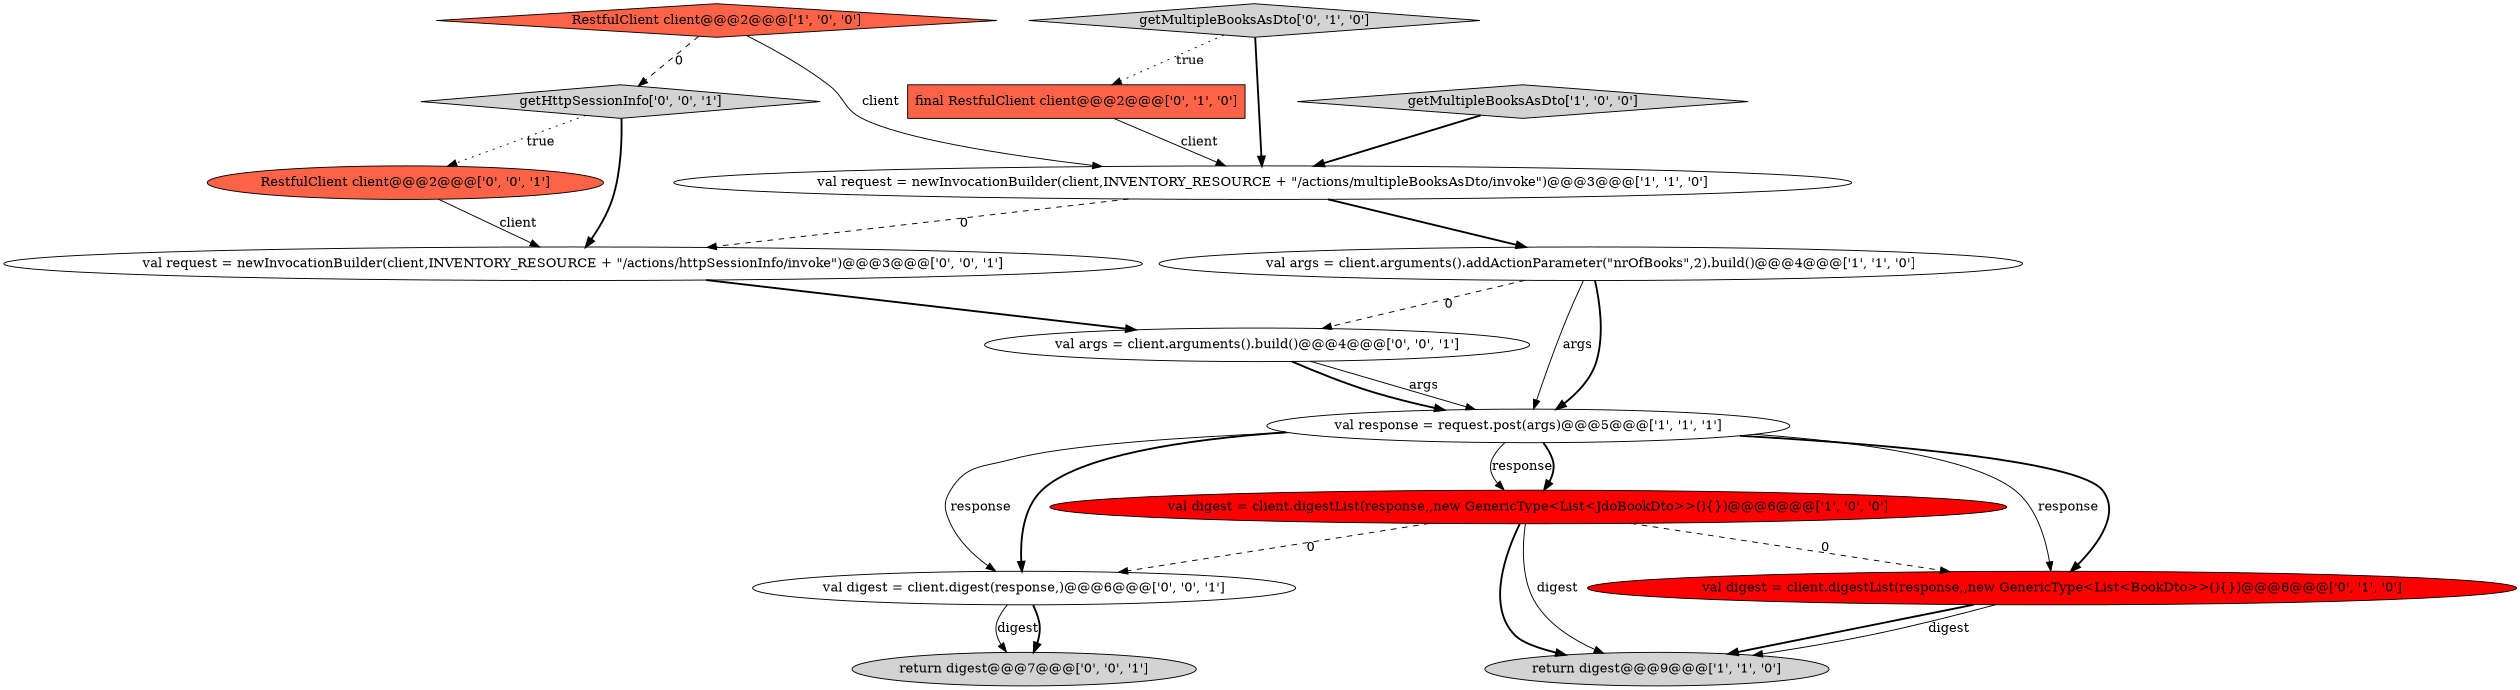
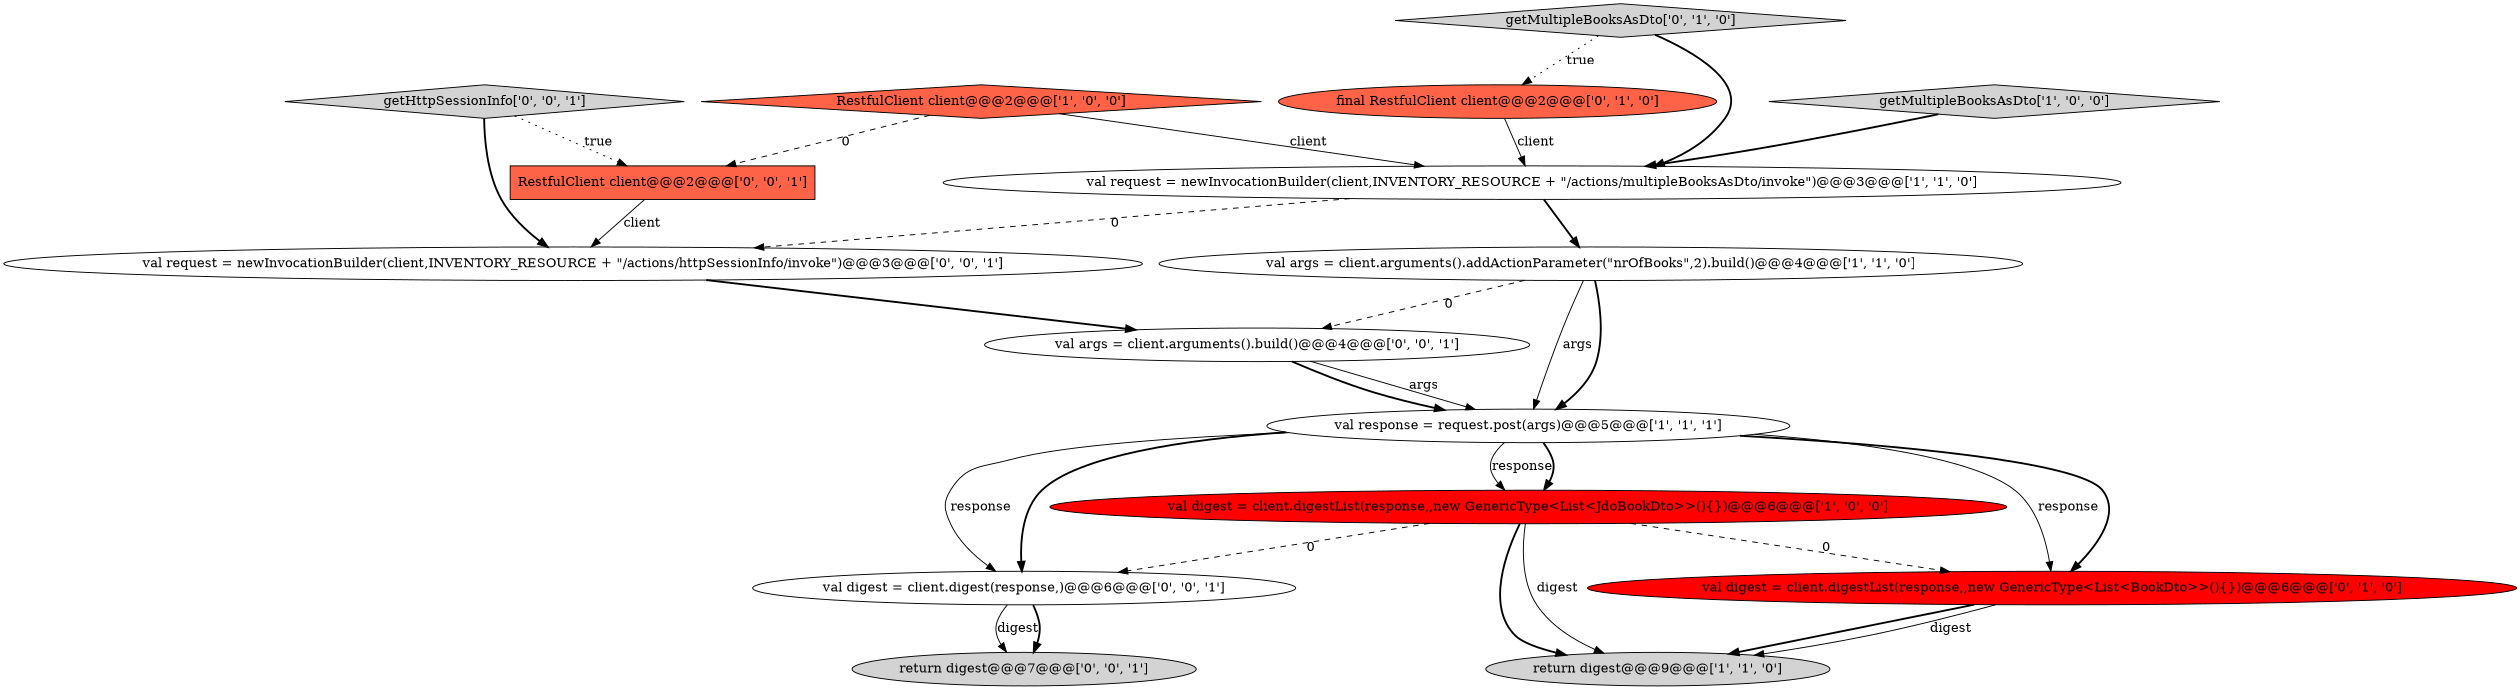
edge "RestfulClient client@@@2@@@['1', '0', '0']" -> "getHttpSessionInfo['0', '0', '1']": now "RestfulClient client@@@2@@@['1', '0', '0']" -> "RestfulClient client@@@2@@@['0', '0', '1']"
node "final RestfulClient client@@@2@@@['0', '1', '0']": shape box -> ellipse
node "RestfulClient client@@@2@@@['0', '0', '1']": shape ellipse -> box
